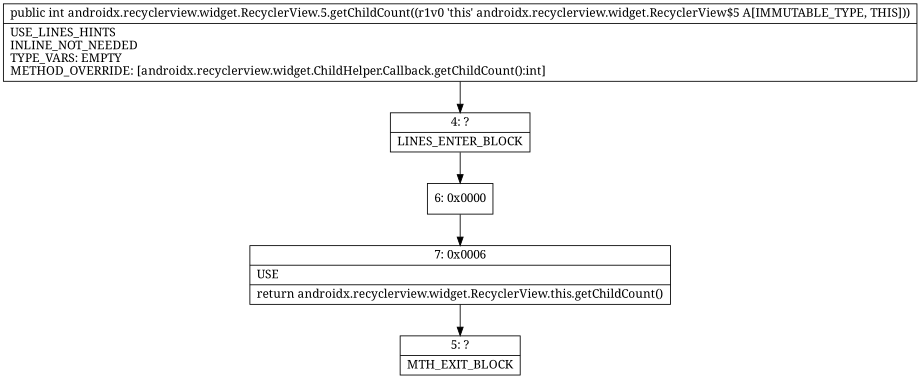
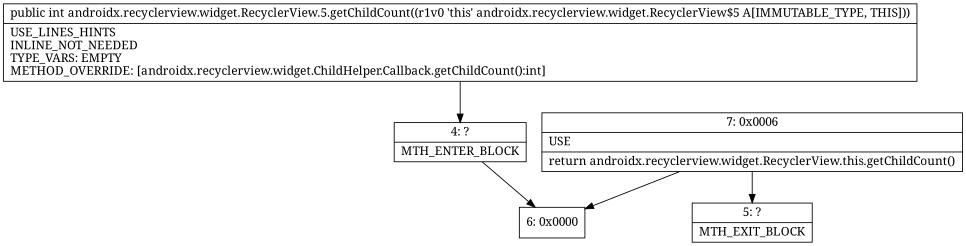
node "4: ?": text "LINES_ENTER_BLOCK" -> "MTH_ENTER_BLOCK"
edge "6: 0x0000" -> "7: 0x0006": reversed
